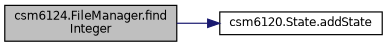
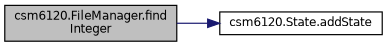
node "csm6124.FileManager.find Integer": label "csm6124.FileManager.find Integer" -> "csm6120.FileManager.find Integer"
